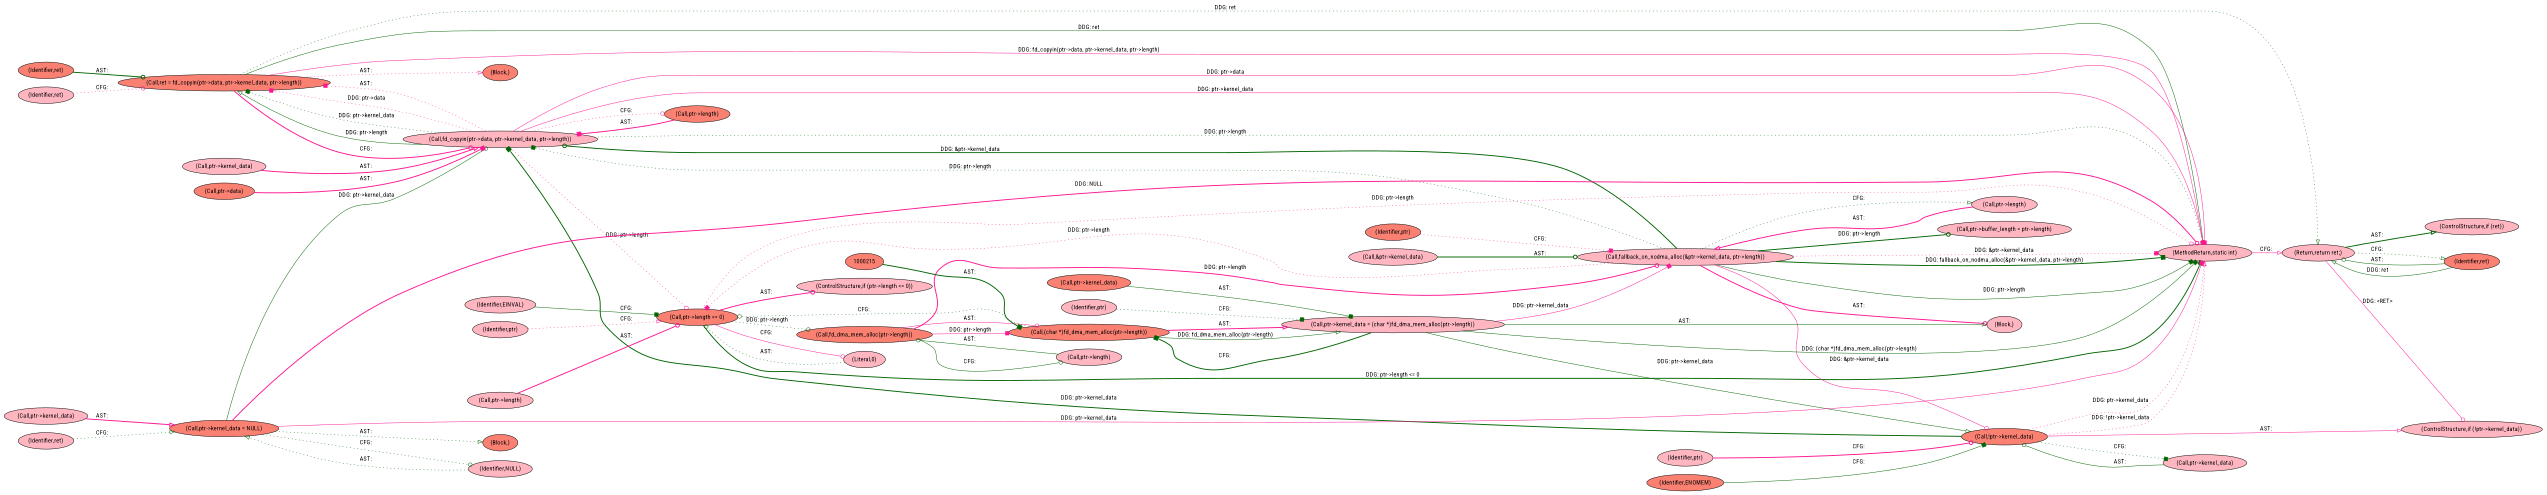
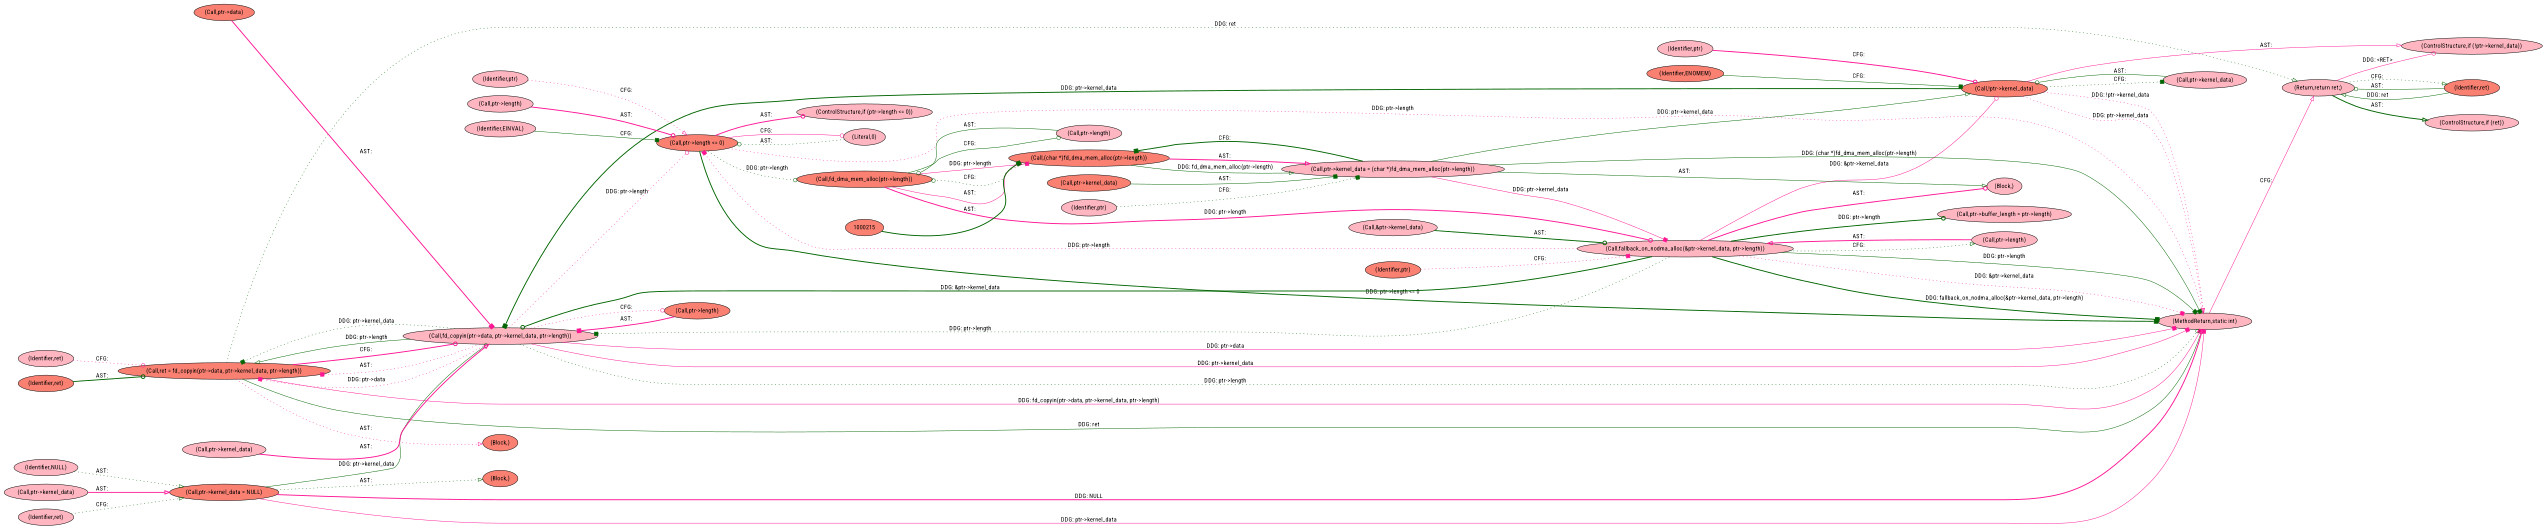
edge "(Call,(char *)fd_dma_mem_alloc(ptr->length))" -> "(Call,ptr->length <= 0)": now "(Call,(char *)fd_dma_mem_alloc(ptr->length))" -> "(Call,fd_dma_mem_alloc(ptr->length))"
edge "(Call,ptr->kernel_data = NULL)" -> "(Identifier,NULL)": removed, label "CFG:"
